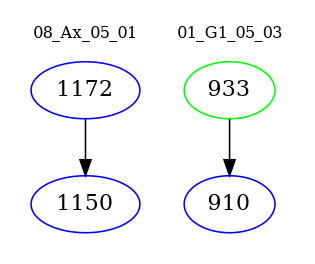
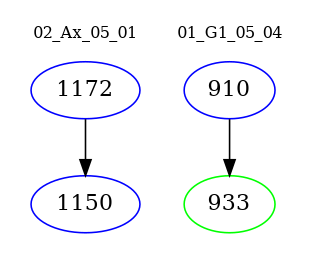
cluster "08_Ax_05_01": label "08_Ax_05_01" -> "02_Ax_05_01"
cluster "01_G1_05_03": label "01_G1_05_03" -> "01_G1_05_04"
edge "933" -> "910": reversed
